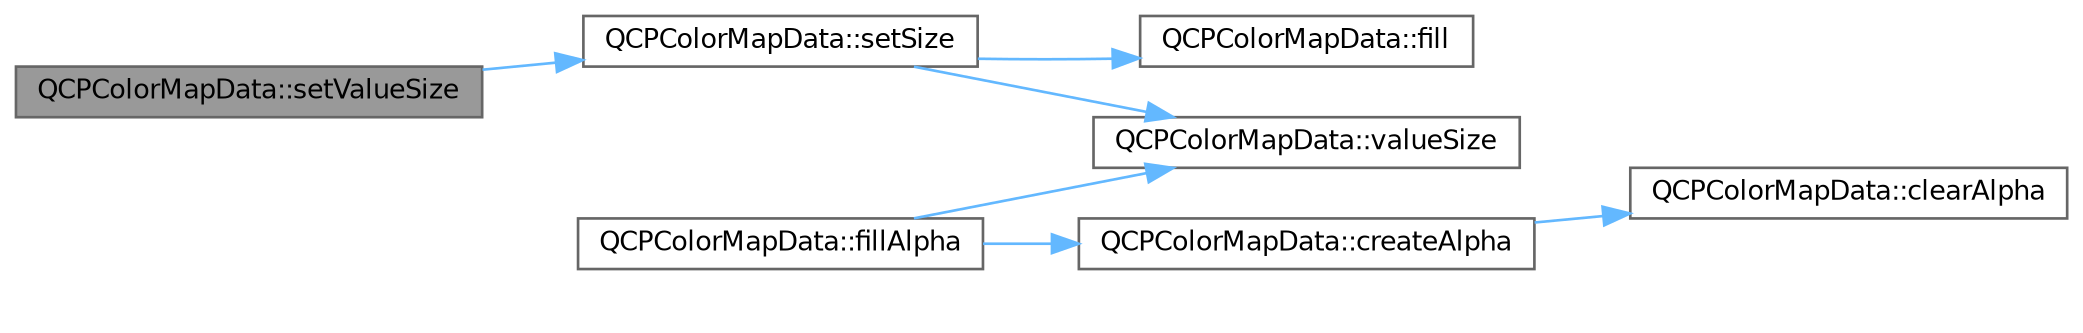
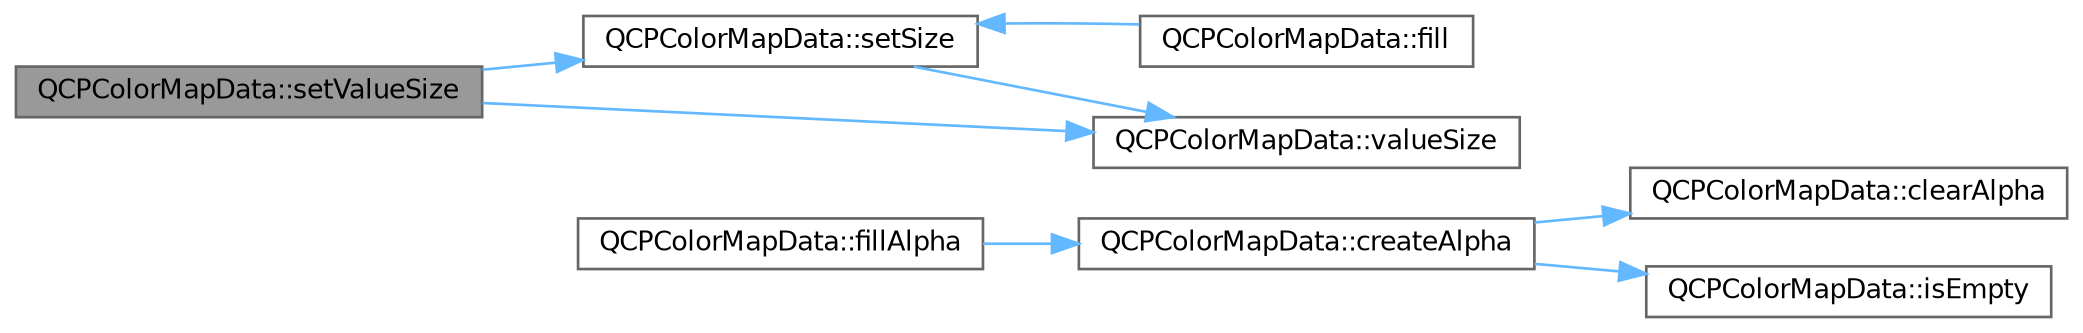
edge "QCPColorMapData::setSize" -> "QCPColorMapData::fill": reversed
edge "QCPColorMapData::fillAlpha" -> "QCPColorMapData::valueSize": now "QCPColorMapData::setValueSize" -> "QCPColorMapData::valueSize"
node "QCPColorMapData::isEmpty": added
